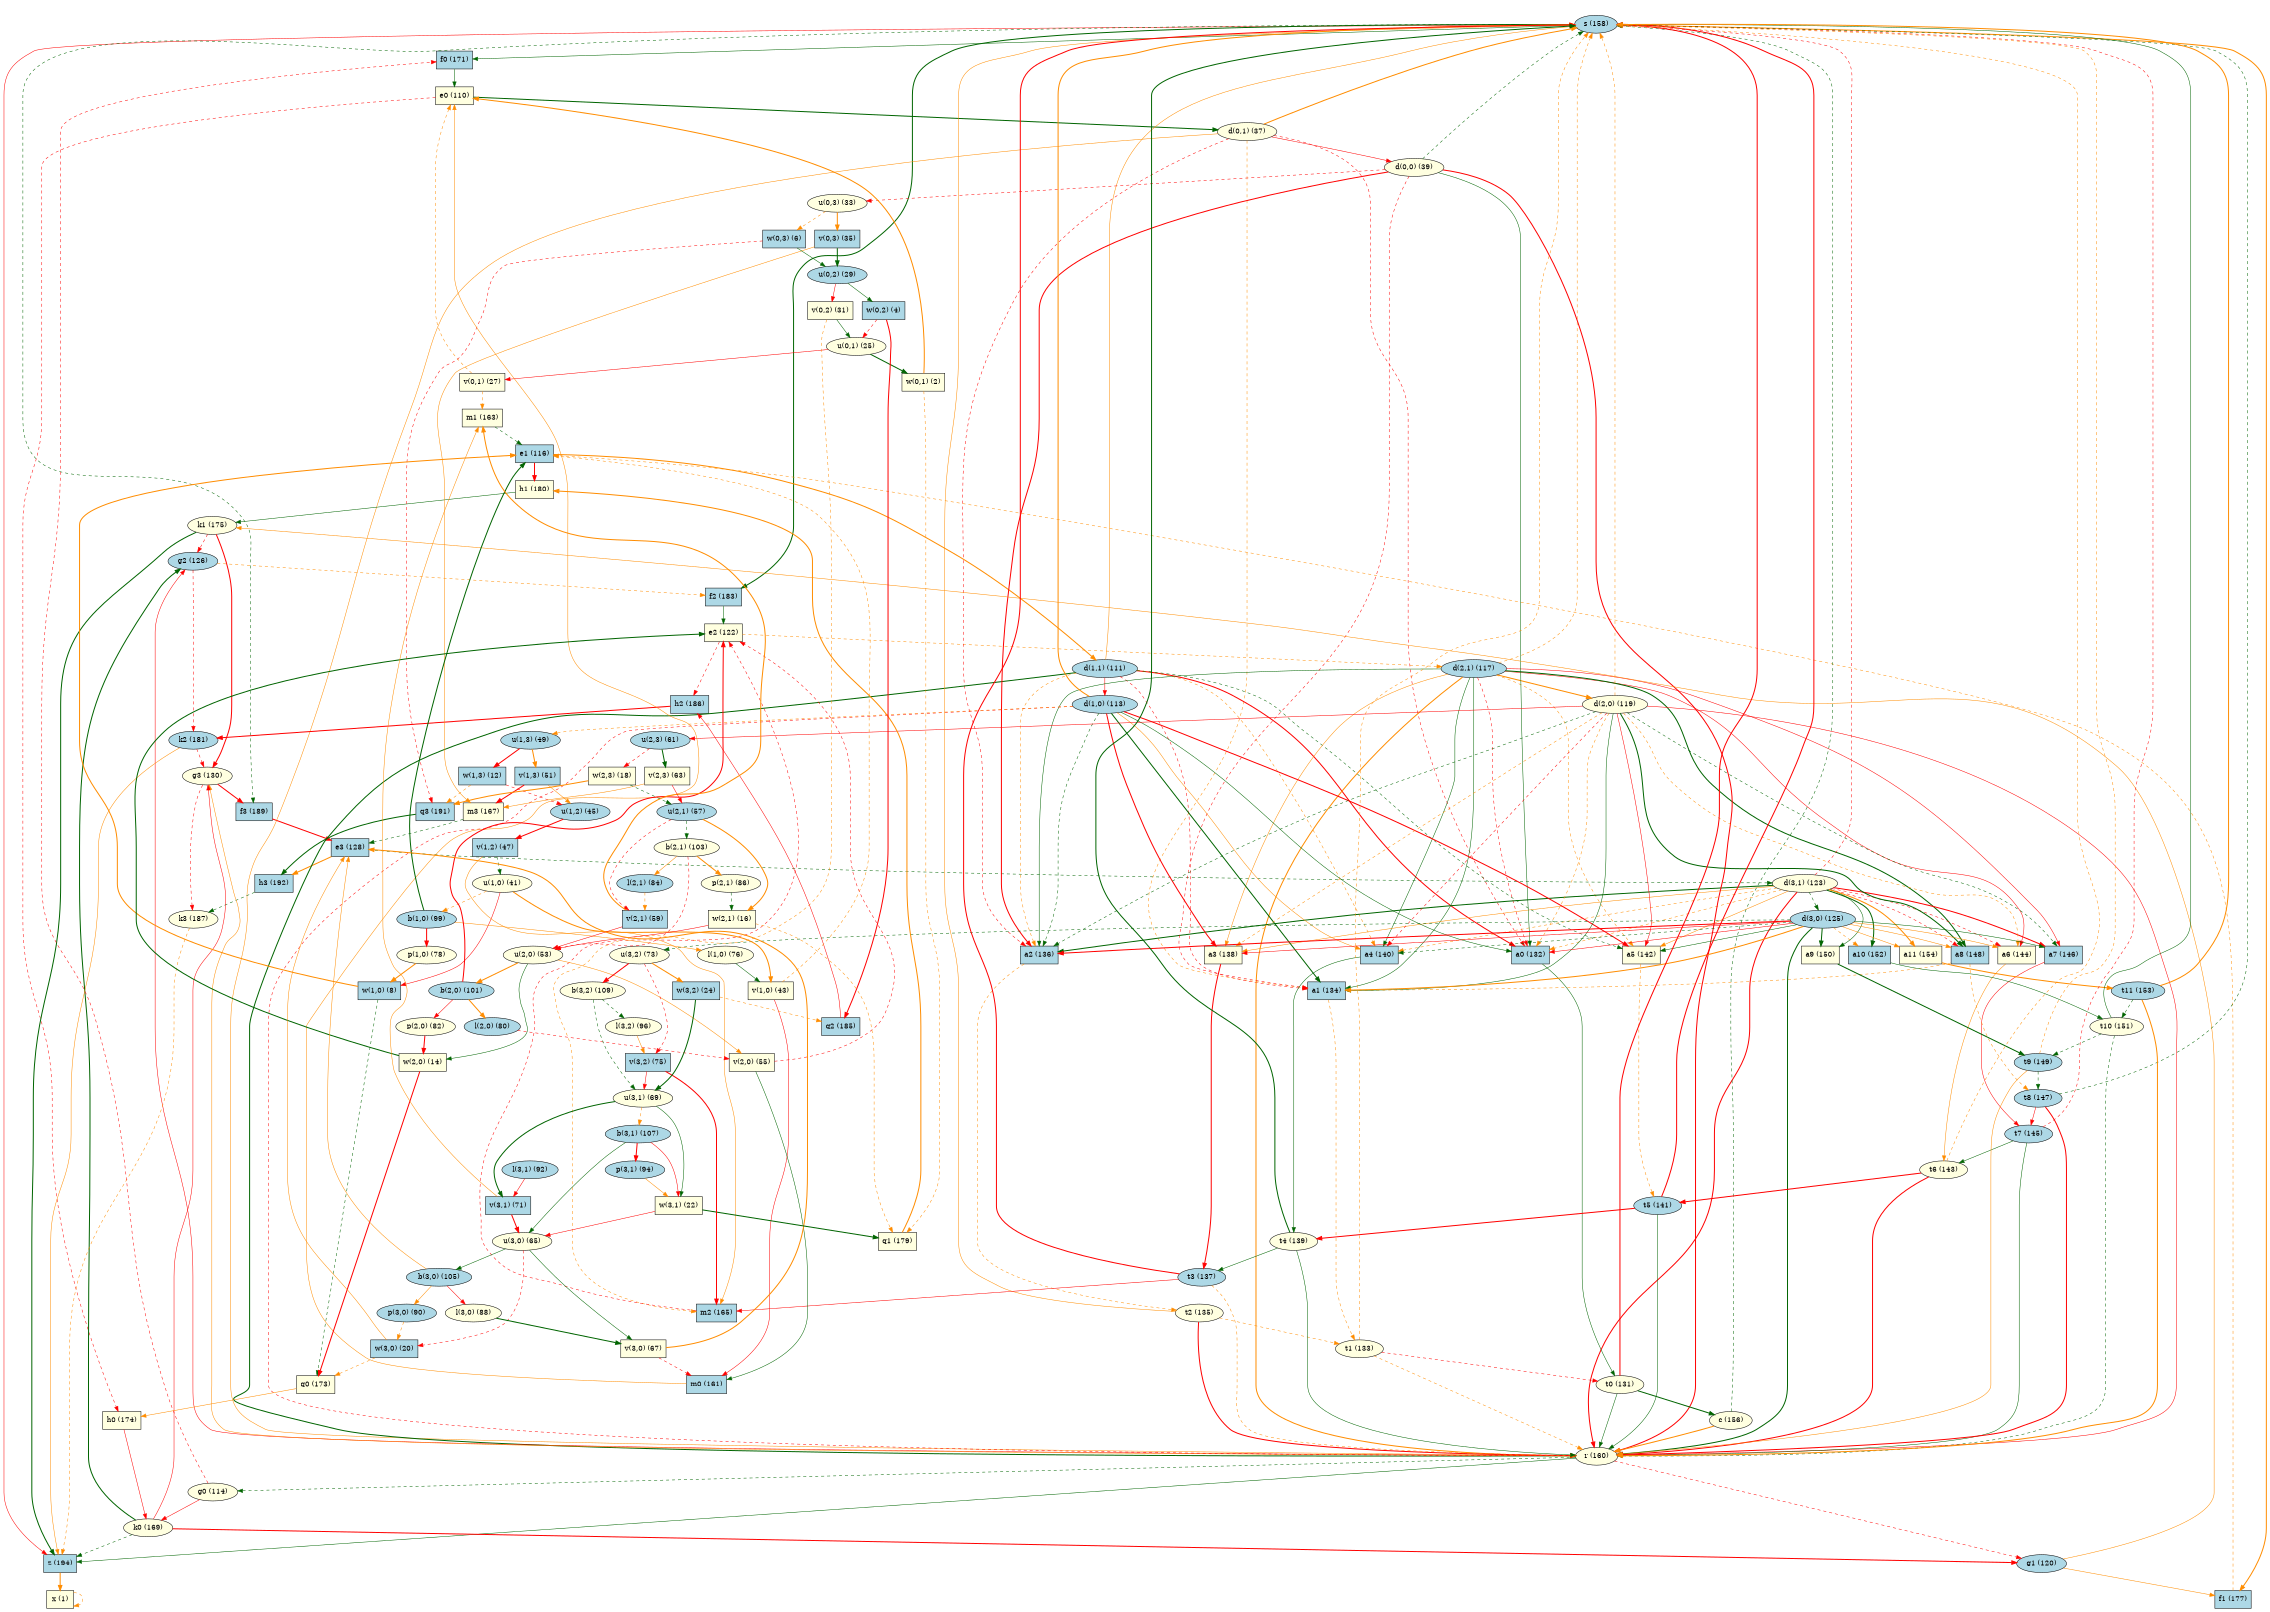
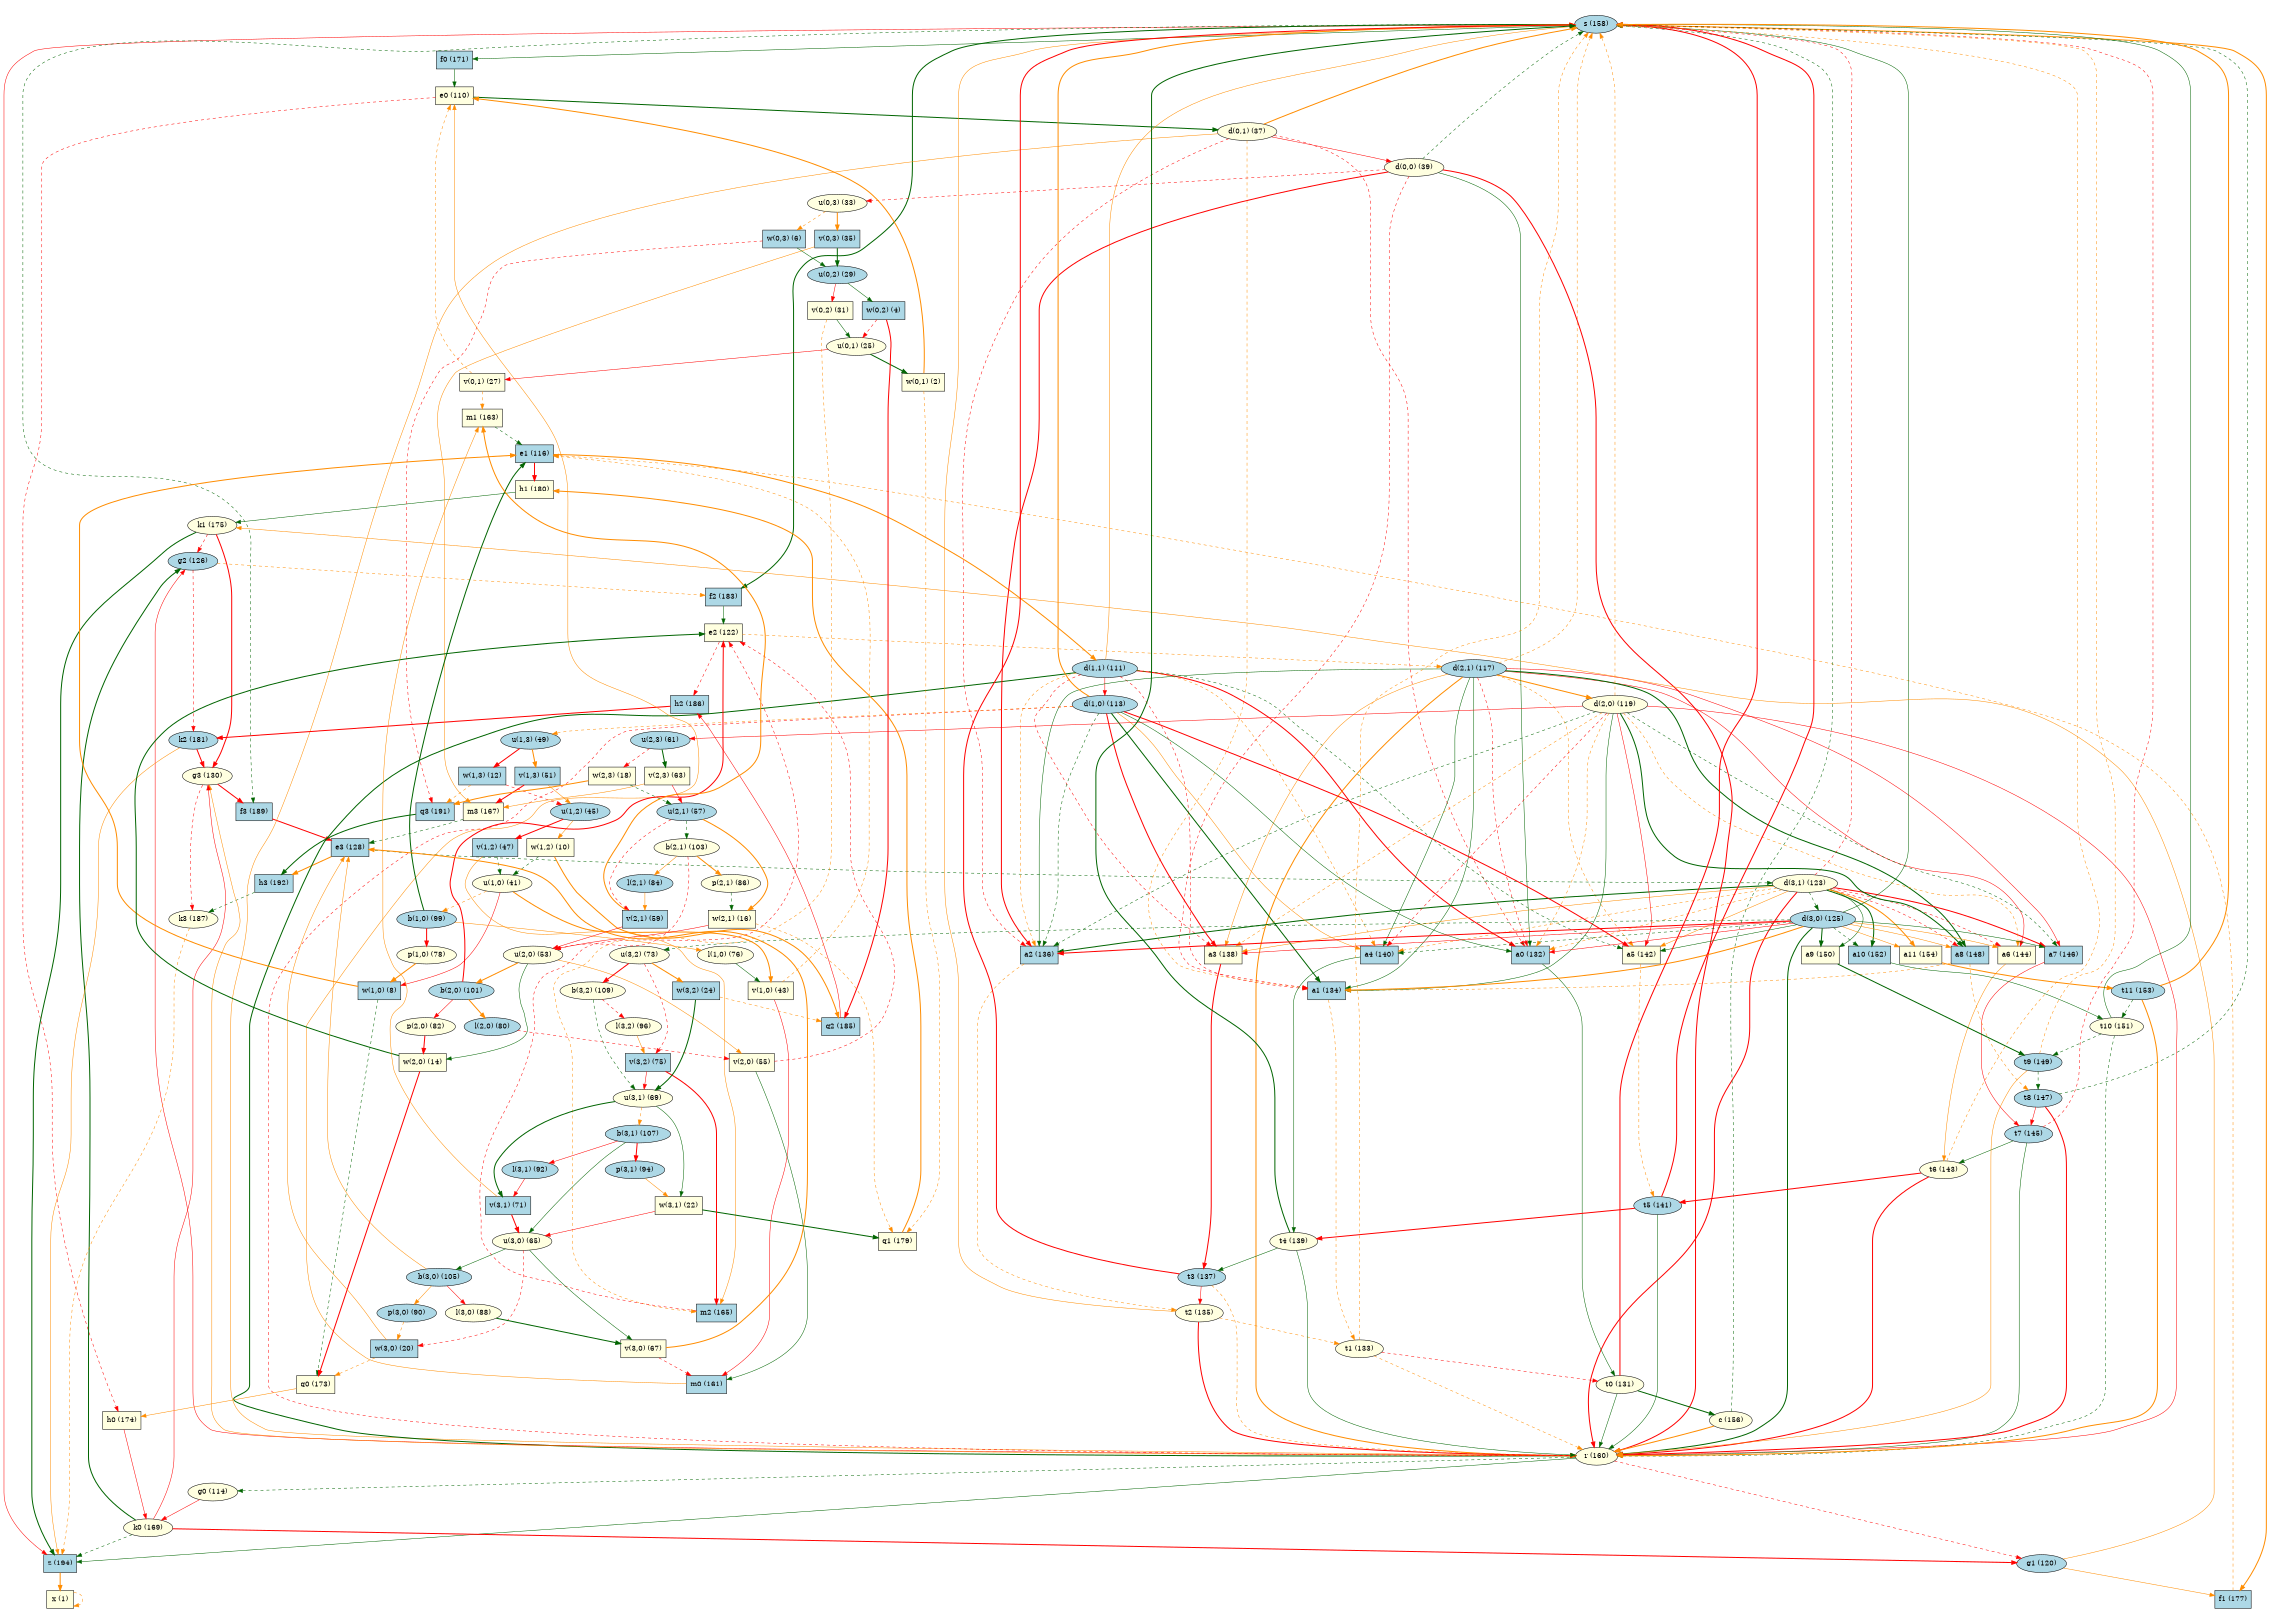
edge "d(3,0) (125)" -> "s (158)": added
edge "g0 (114)" -> "f0 (171)": removed
edge "k2 (181)" -> "g3 (130)": style dashed -> bold
edge "d(1,1) (111)" -> "a3 (138)": added
node "w(1,2) (10)": added
edge "l(2,1) (84)" -> "v(2,1) (59)": style dashed -> solid
edge "d(3,0) (125)" -> "a10 (152)": color darkorange -> darkgreen
edge "b(3,2) (109)" -> "l(3,2) (96)": color darkgreen -> red
edge "b(3,1) (107)" -> "w(3,1) (22)": now "b(3,1) (107)" -> "l(3,1) (92)"
edge "t3 (137)" -> "m2 (165)": now "t3 (137)" -> "t2 (135)"
